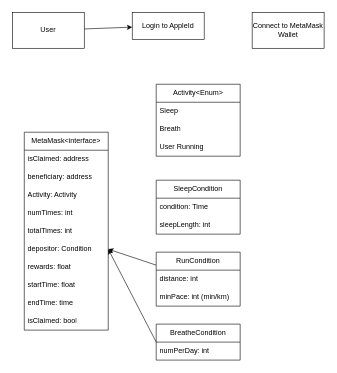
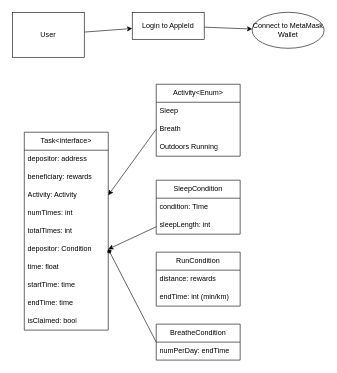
edge "Login to AppleId" -> "Connect to MetaMask Wallet": added
node "User": size 72x36 -> 72x45
node "Connect to MetaMask Wallet": shape rectangle -> ellipse
node "MetaMask<interface>": label "MetaMask<interface>" -> "Task<interface>"
node "User Running": label "User Running" -> "Outdoors Running"
node "isClaimed: address": label "isClaimed: address" -> "depositor: address"
edge "Breath" -> "Activity: Activity": added
node "beneficiary: address": label "beneficiary: address" -> "beneficiary: rewards"
edge "SleepCondition" -> "depositor: Condition": added
edge "BreatheCondition" -> "depositor: Condition": arrowhead classic -> diamond
edge "RunCondition" -> "depositor: Condition": removed
node "rewards: float": label "rewards: float" -> "time: float"
node "distance: int": label "distance: int" -> "distance: rewards"
node "startTime: float": label "startTime: float" -> "startTime: time"
node "minPace: int (min/km)": label "minPace: int (min/km)" -> "endTime: int (min/km)"
node "numPerDay: int": label "numPerDay: int" -> "numPerDay: endTime"
